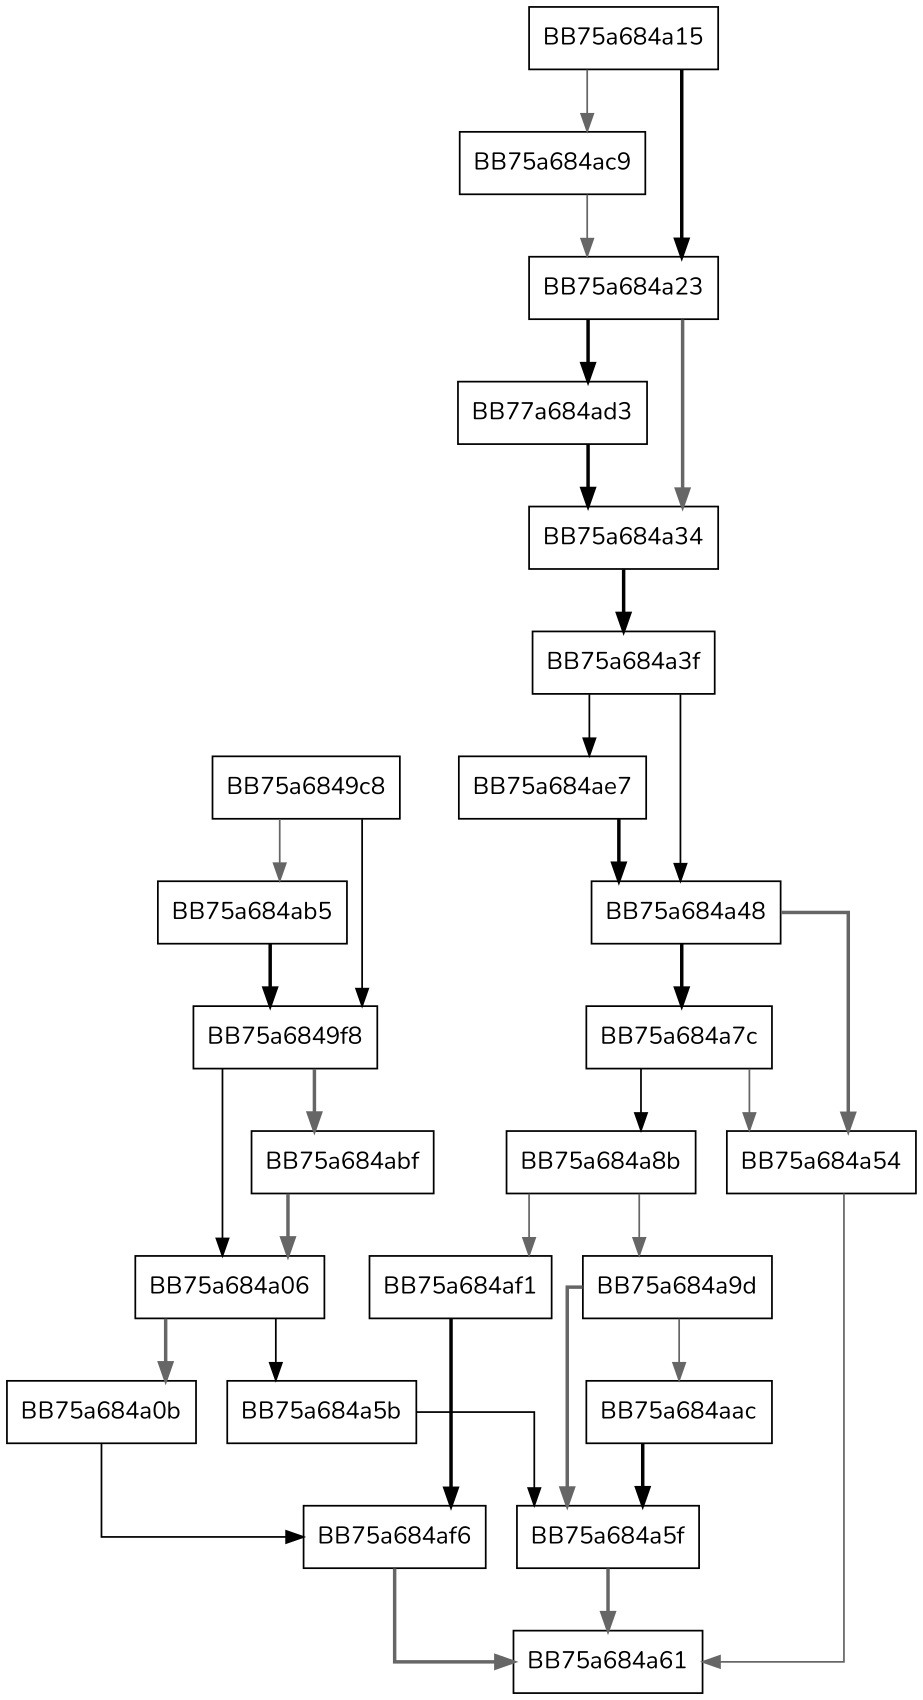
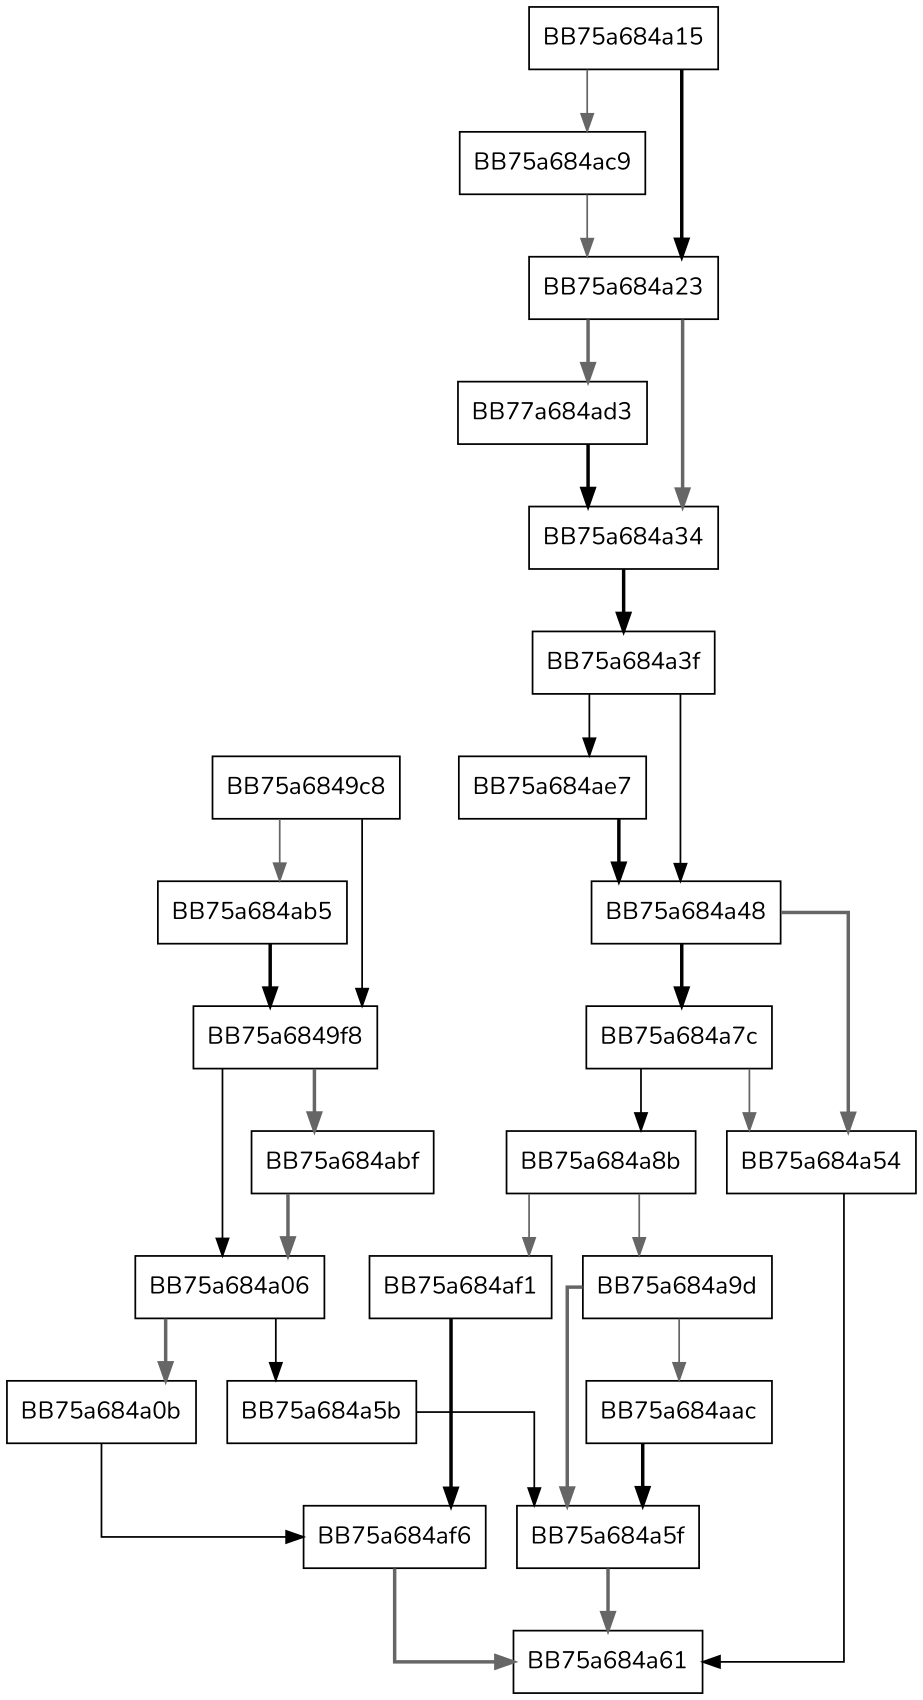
edge "BB75a684a23" -> "BB77a684ad3": color black -> gray40
edge "BB75a684a54" -> "BB75a684a61": color gray40 -> black
